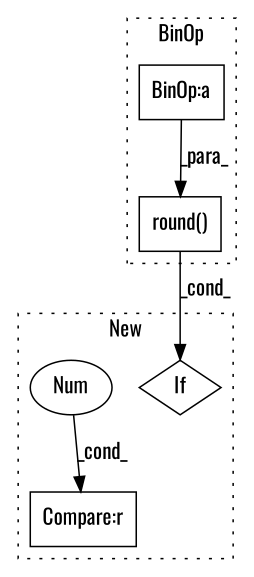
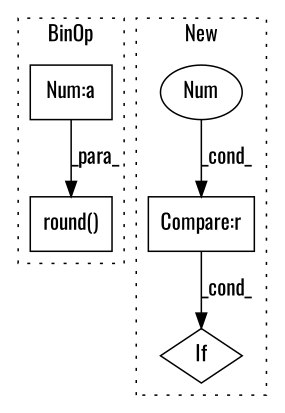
node "BinOp:a": label "BinOp:a" -> "Num:a"
edge "round()" -> "If": now "Compare:r" -> "If"
